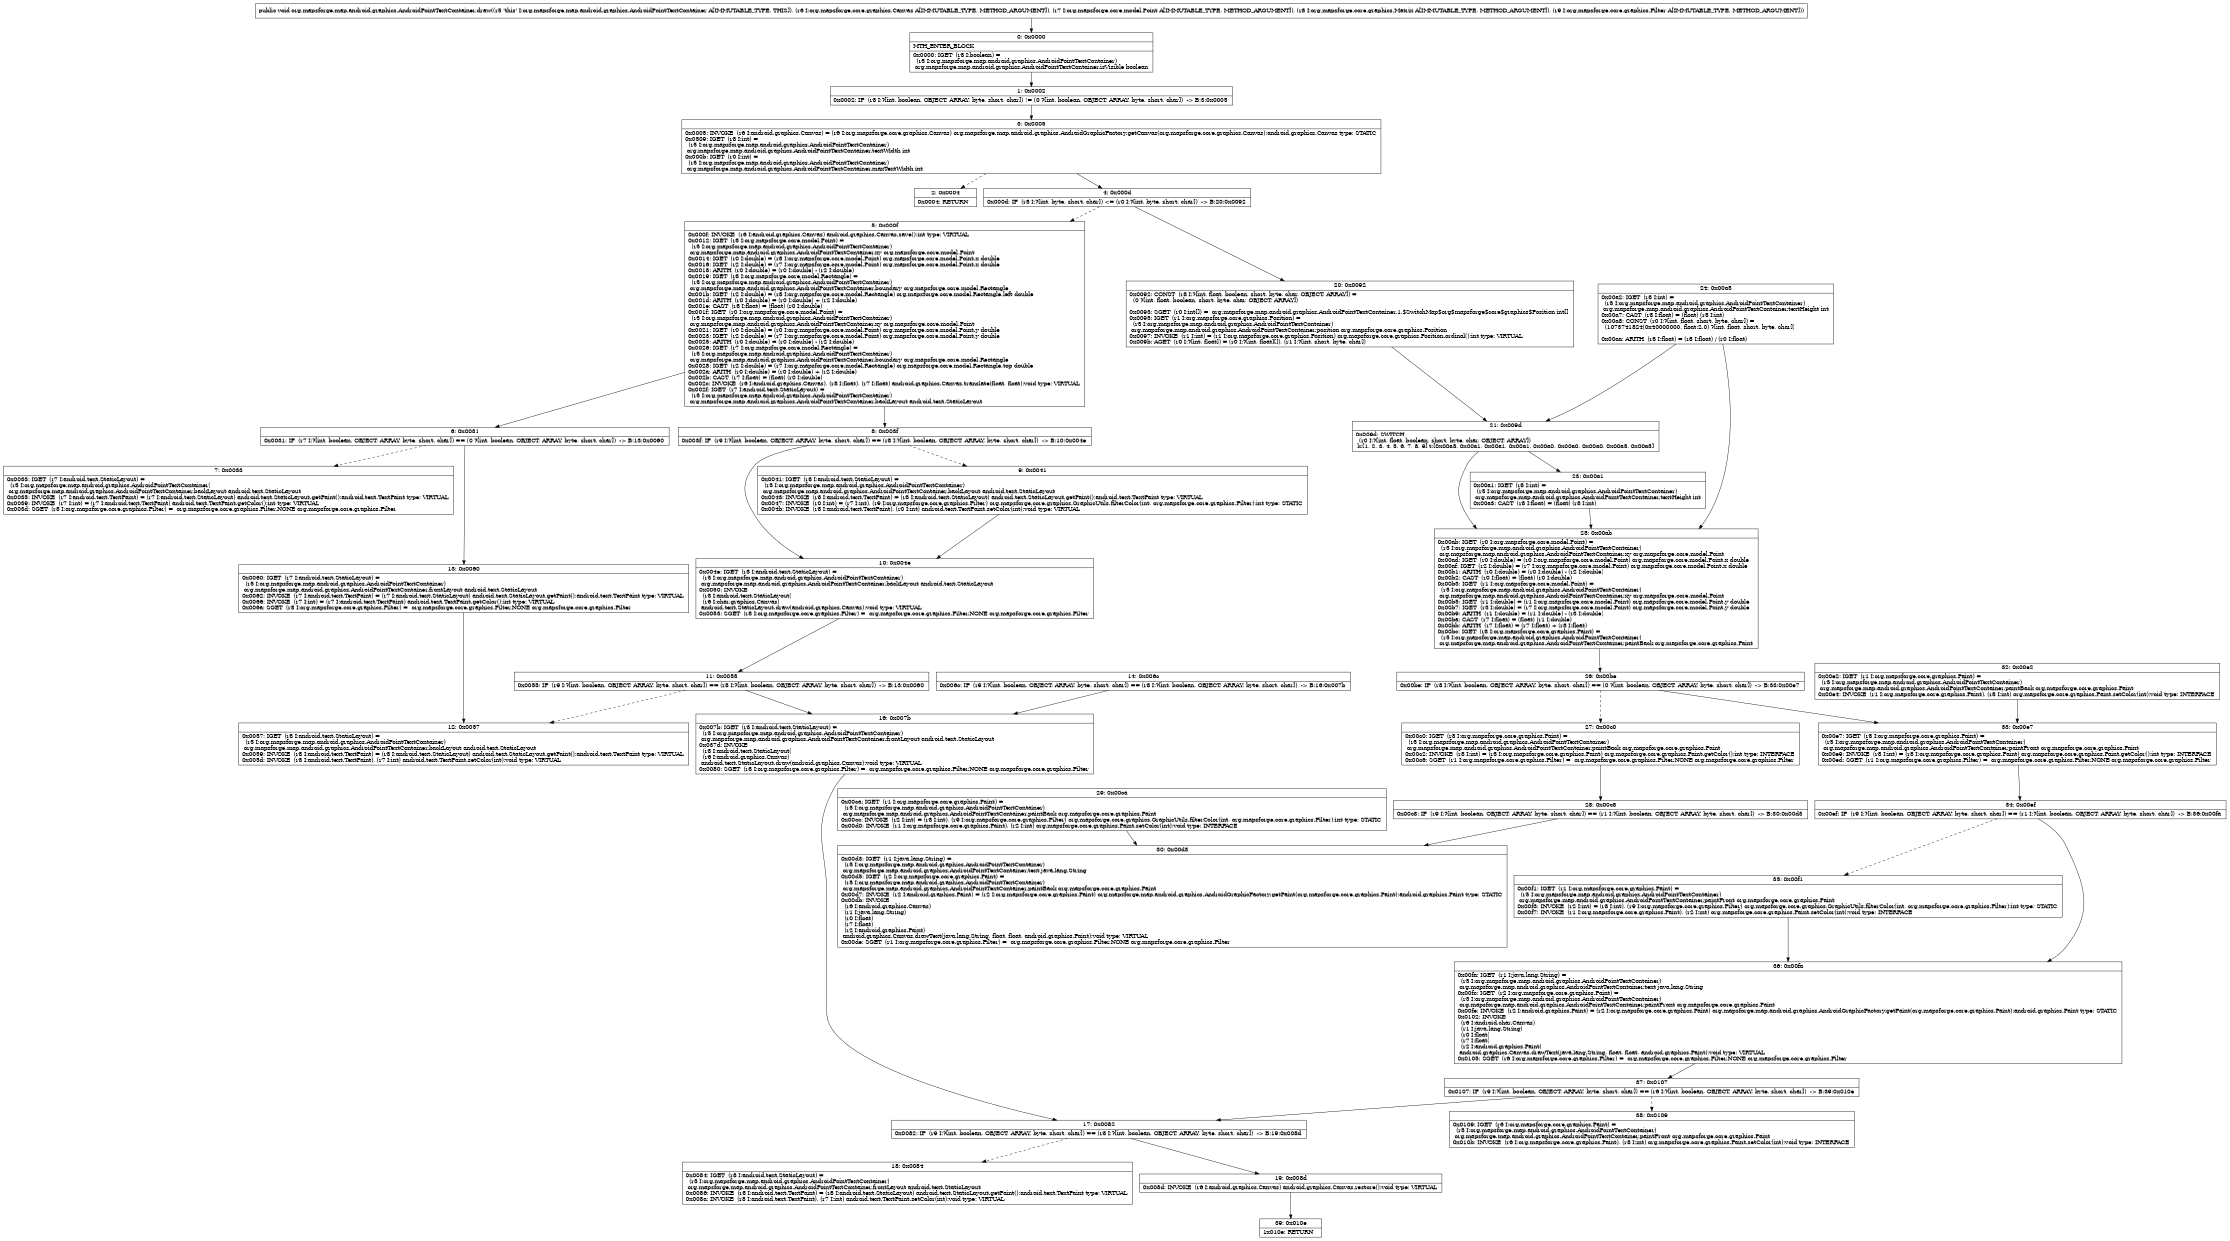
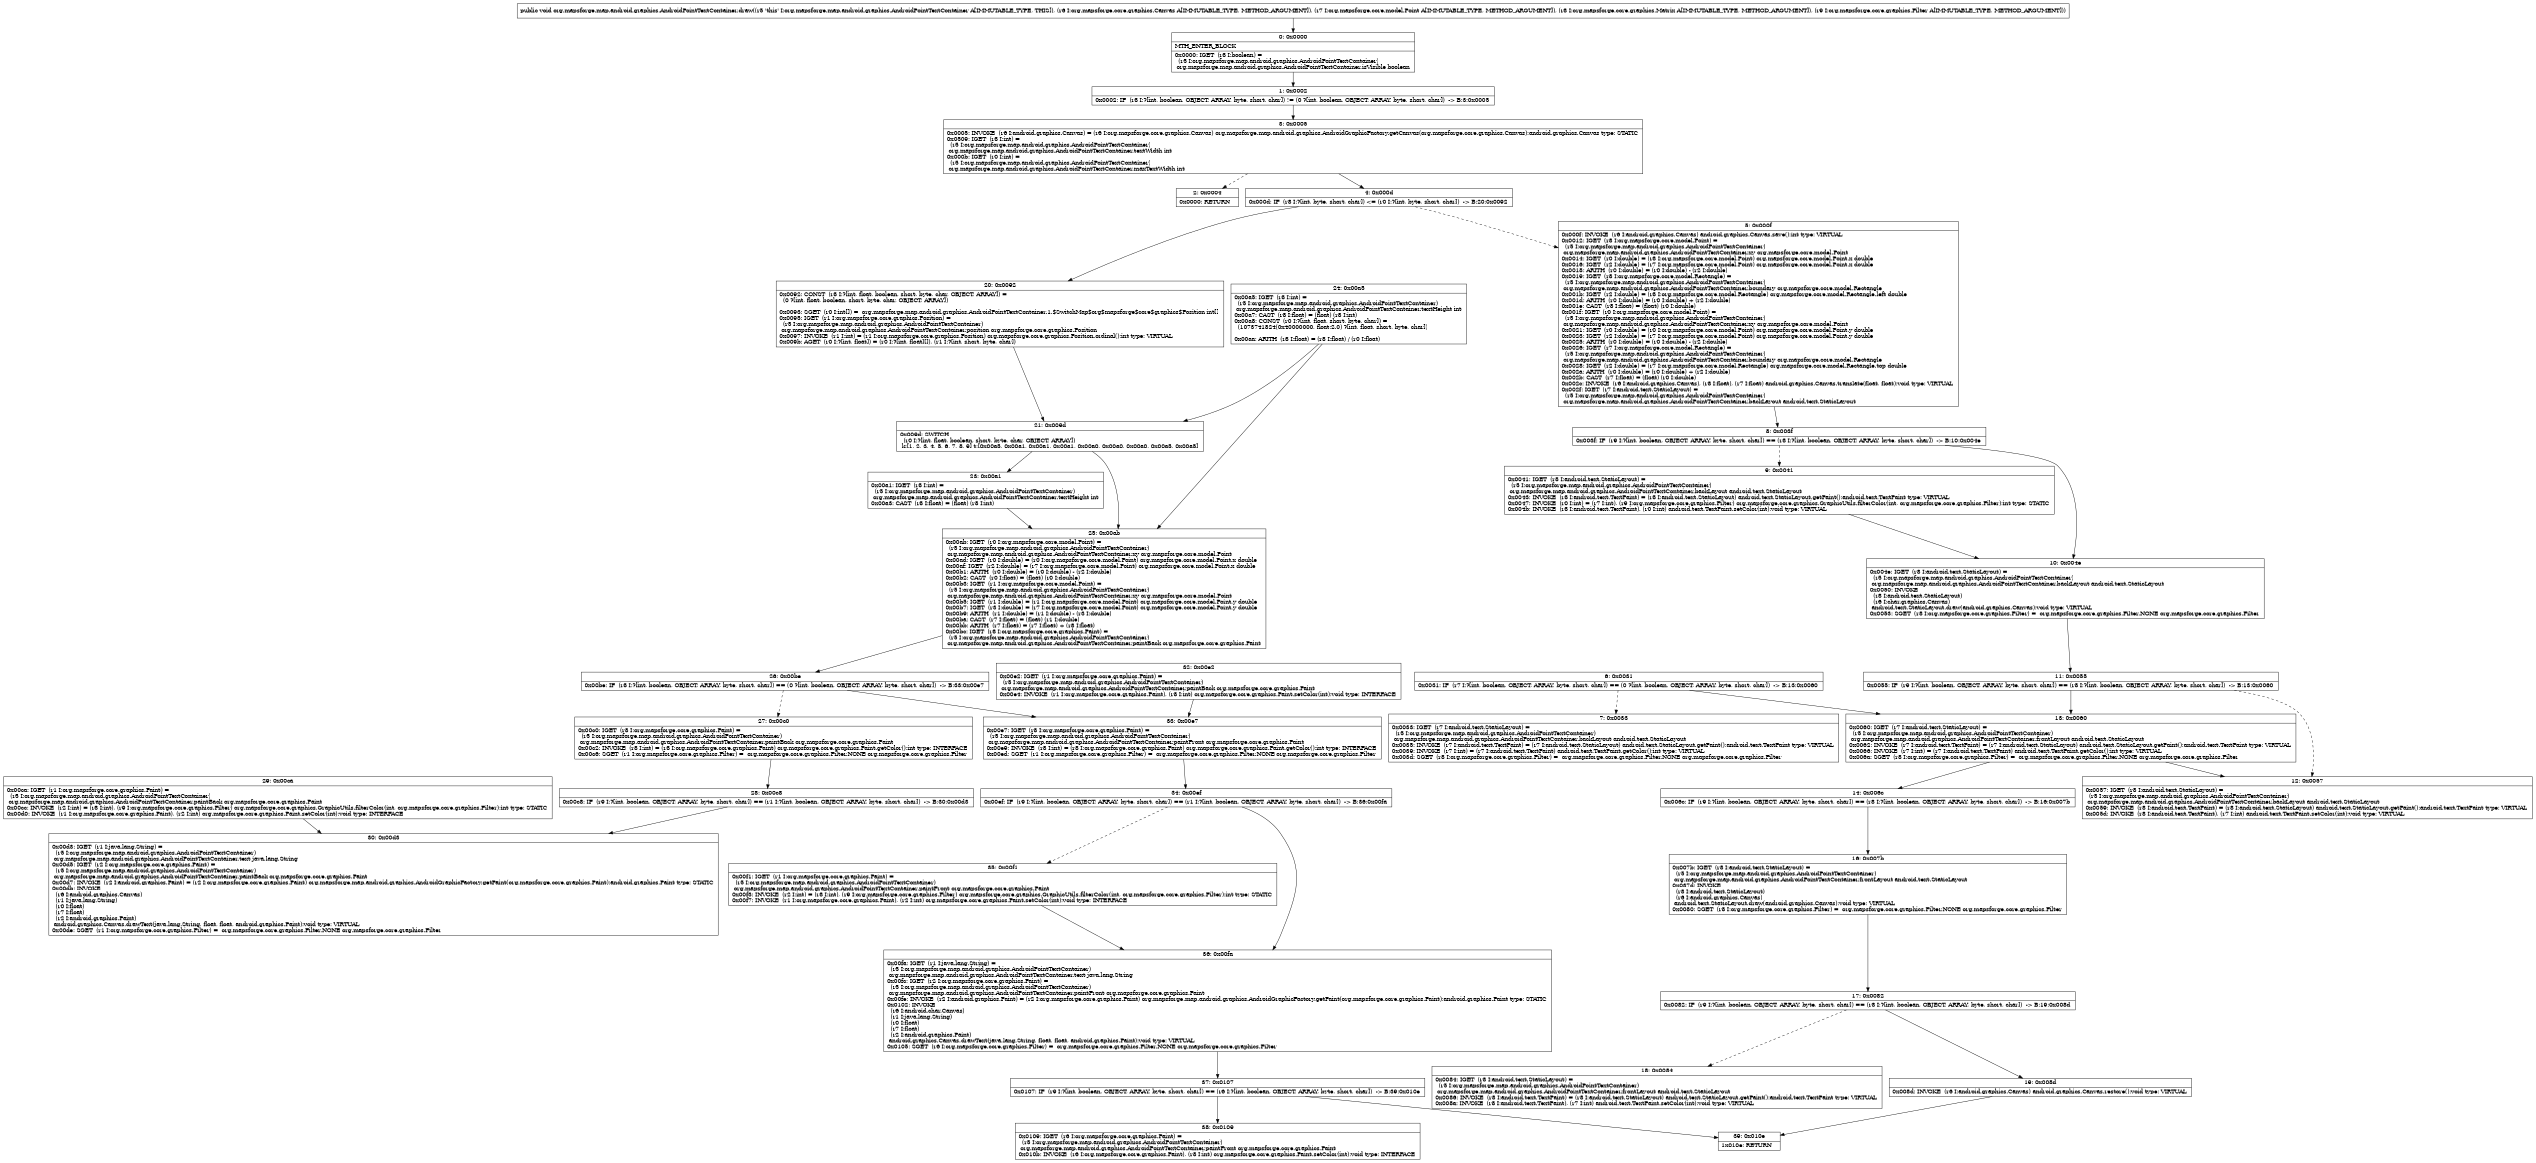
node "2: 0x0004": text "0x0004: RETURN" -> "0x0000: RETURN"
node "24: 0x00a5": text "0x00a2: IGET  (r8 I:int) =" -> "0x00a5: IGET  (r8 I:int) ="
edge "5: 0x000f" -> "6: 0x0031": removed
edge "11: 0x0055" -> "16: 0x007b": now "11: 0x0055" -> "13: 0x0060"
edge "13: 0x0060" -> "14: 0x006c": added
edge "37: 0x0107" -> "38: 0x0109": style dashed -> solid
edge "37: 0x0107" -> "17: 0x0082": now "37: 0x0107" -> "39: 0x010e"
